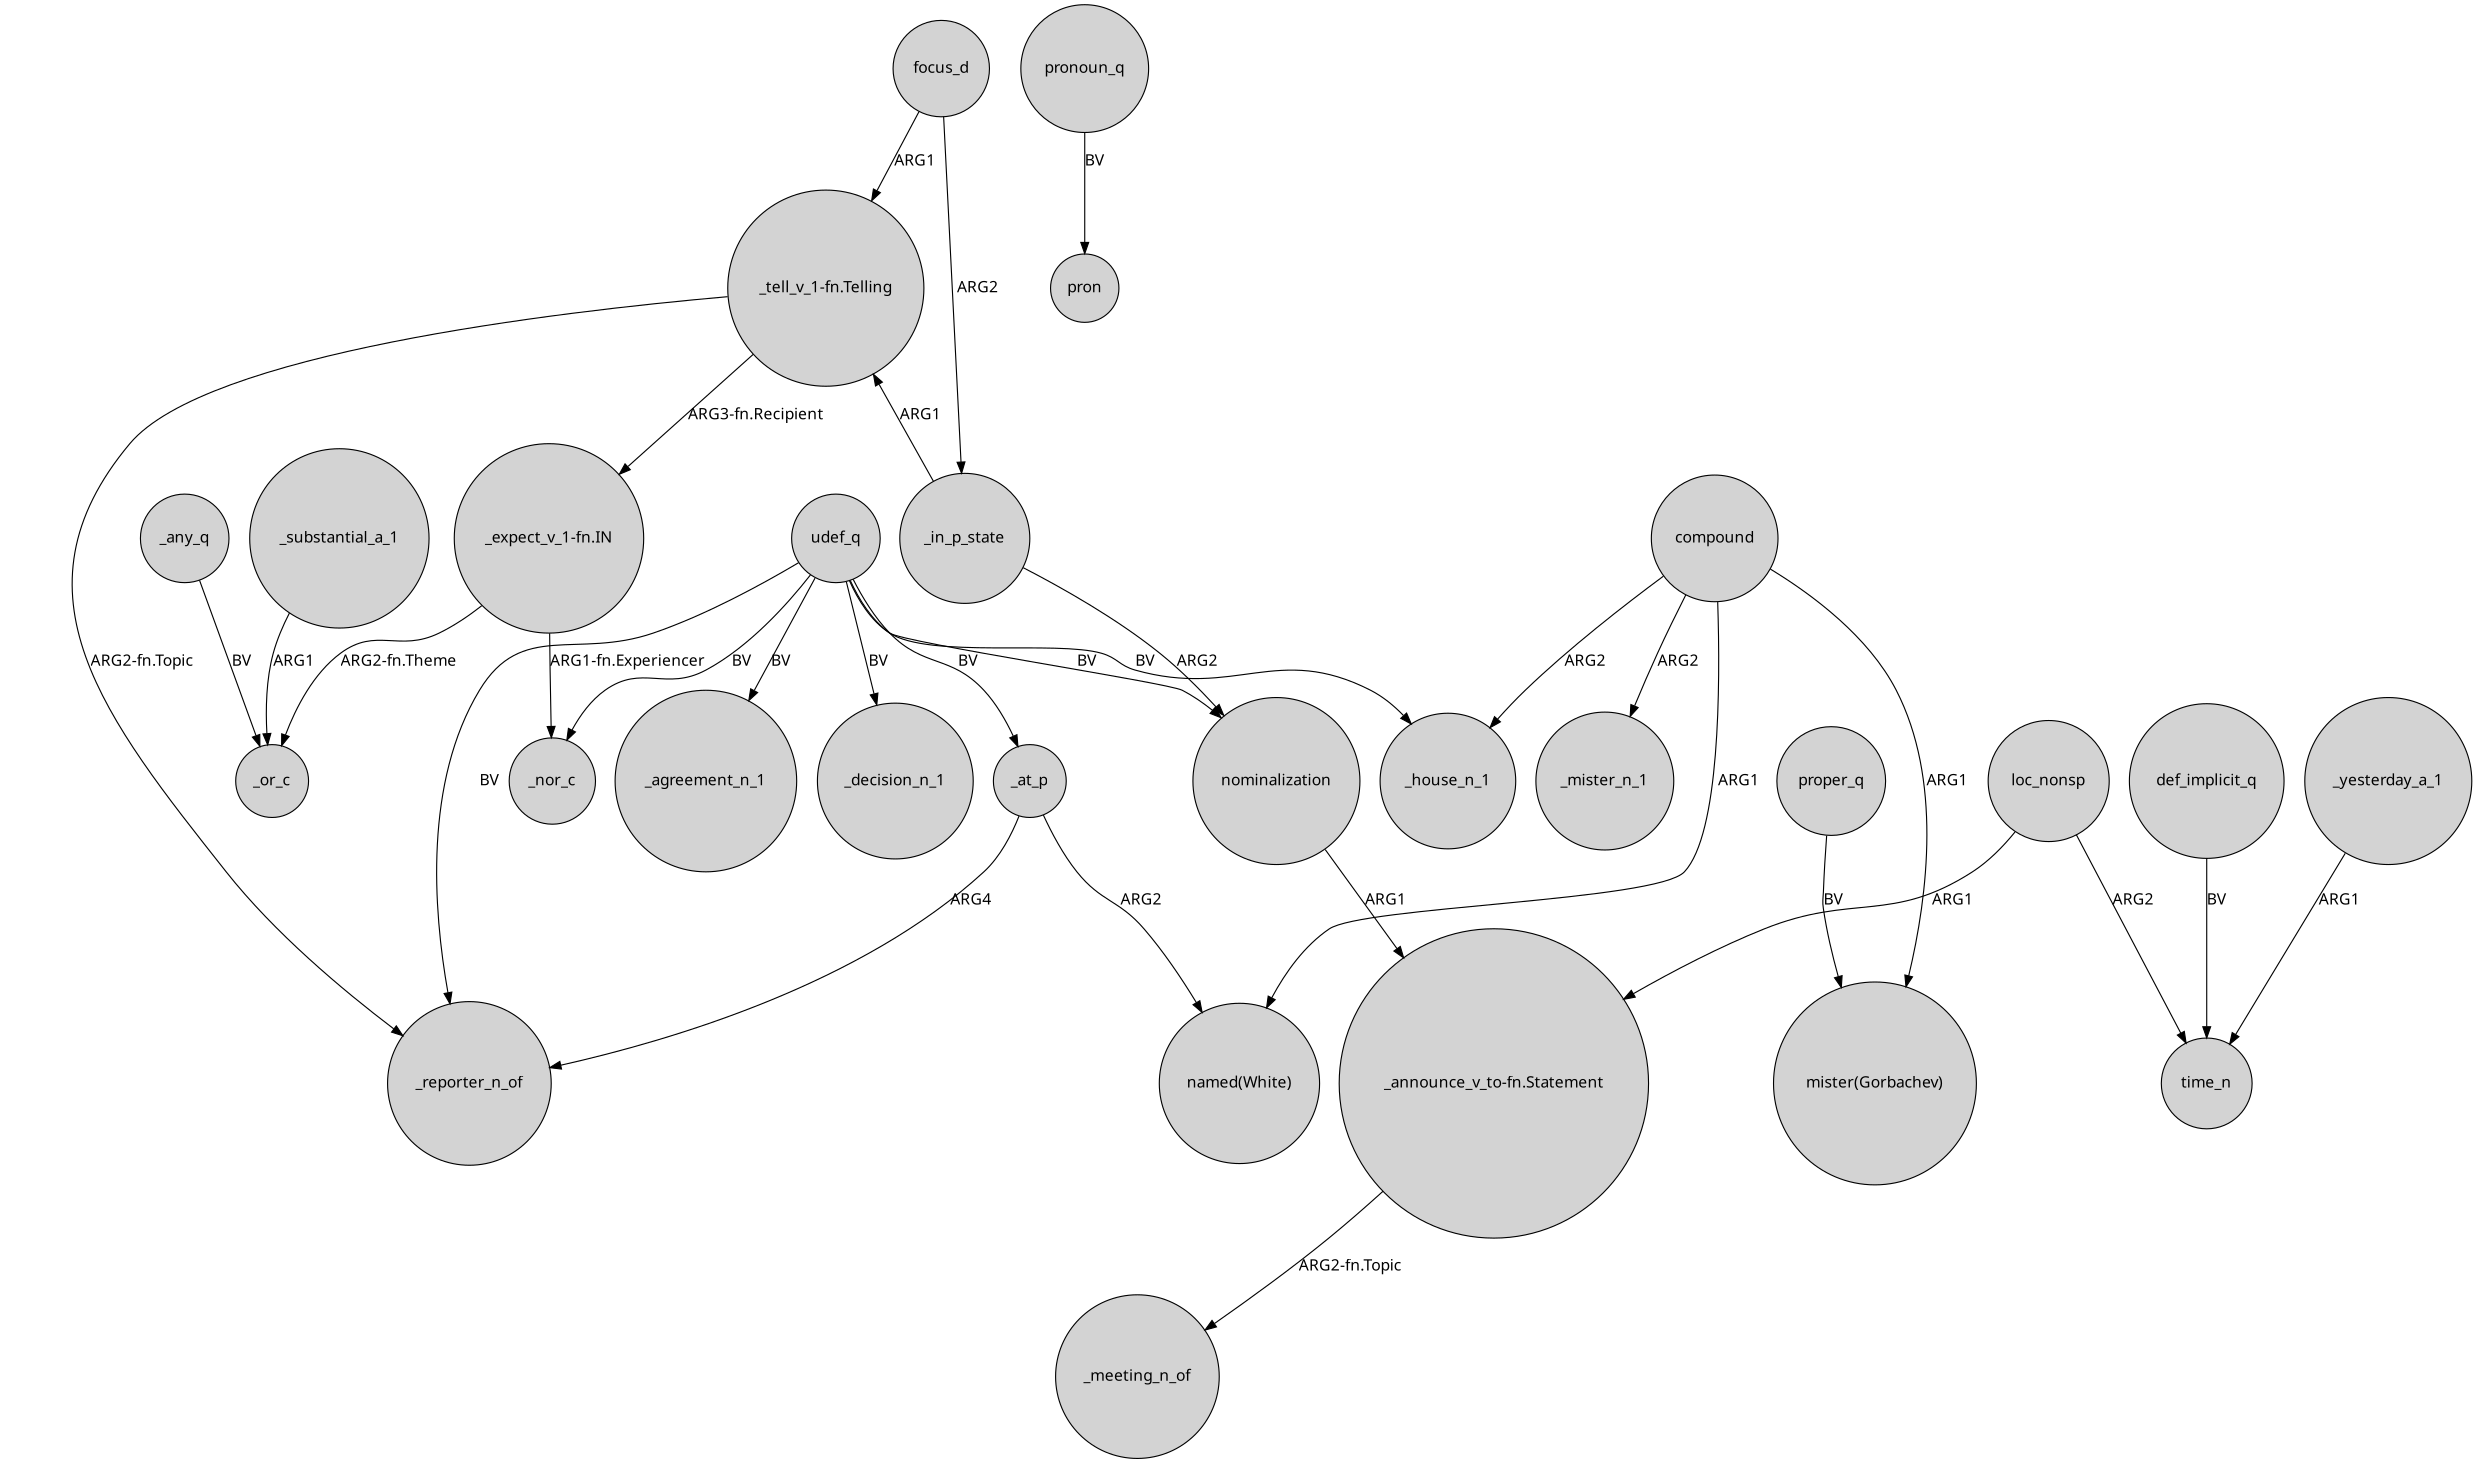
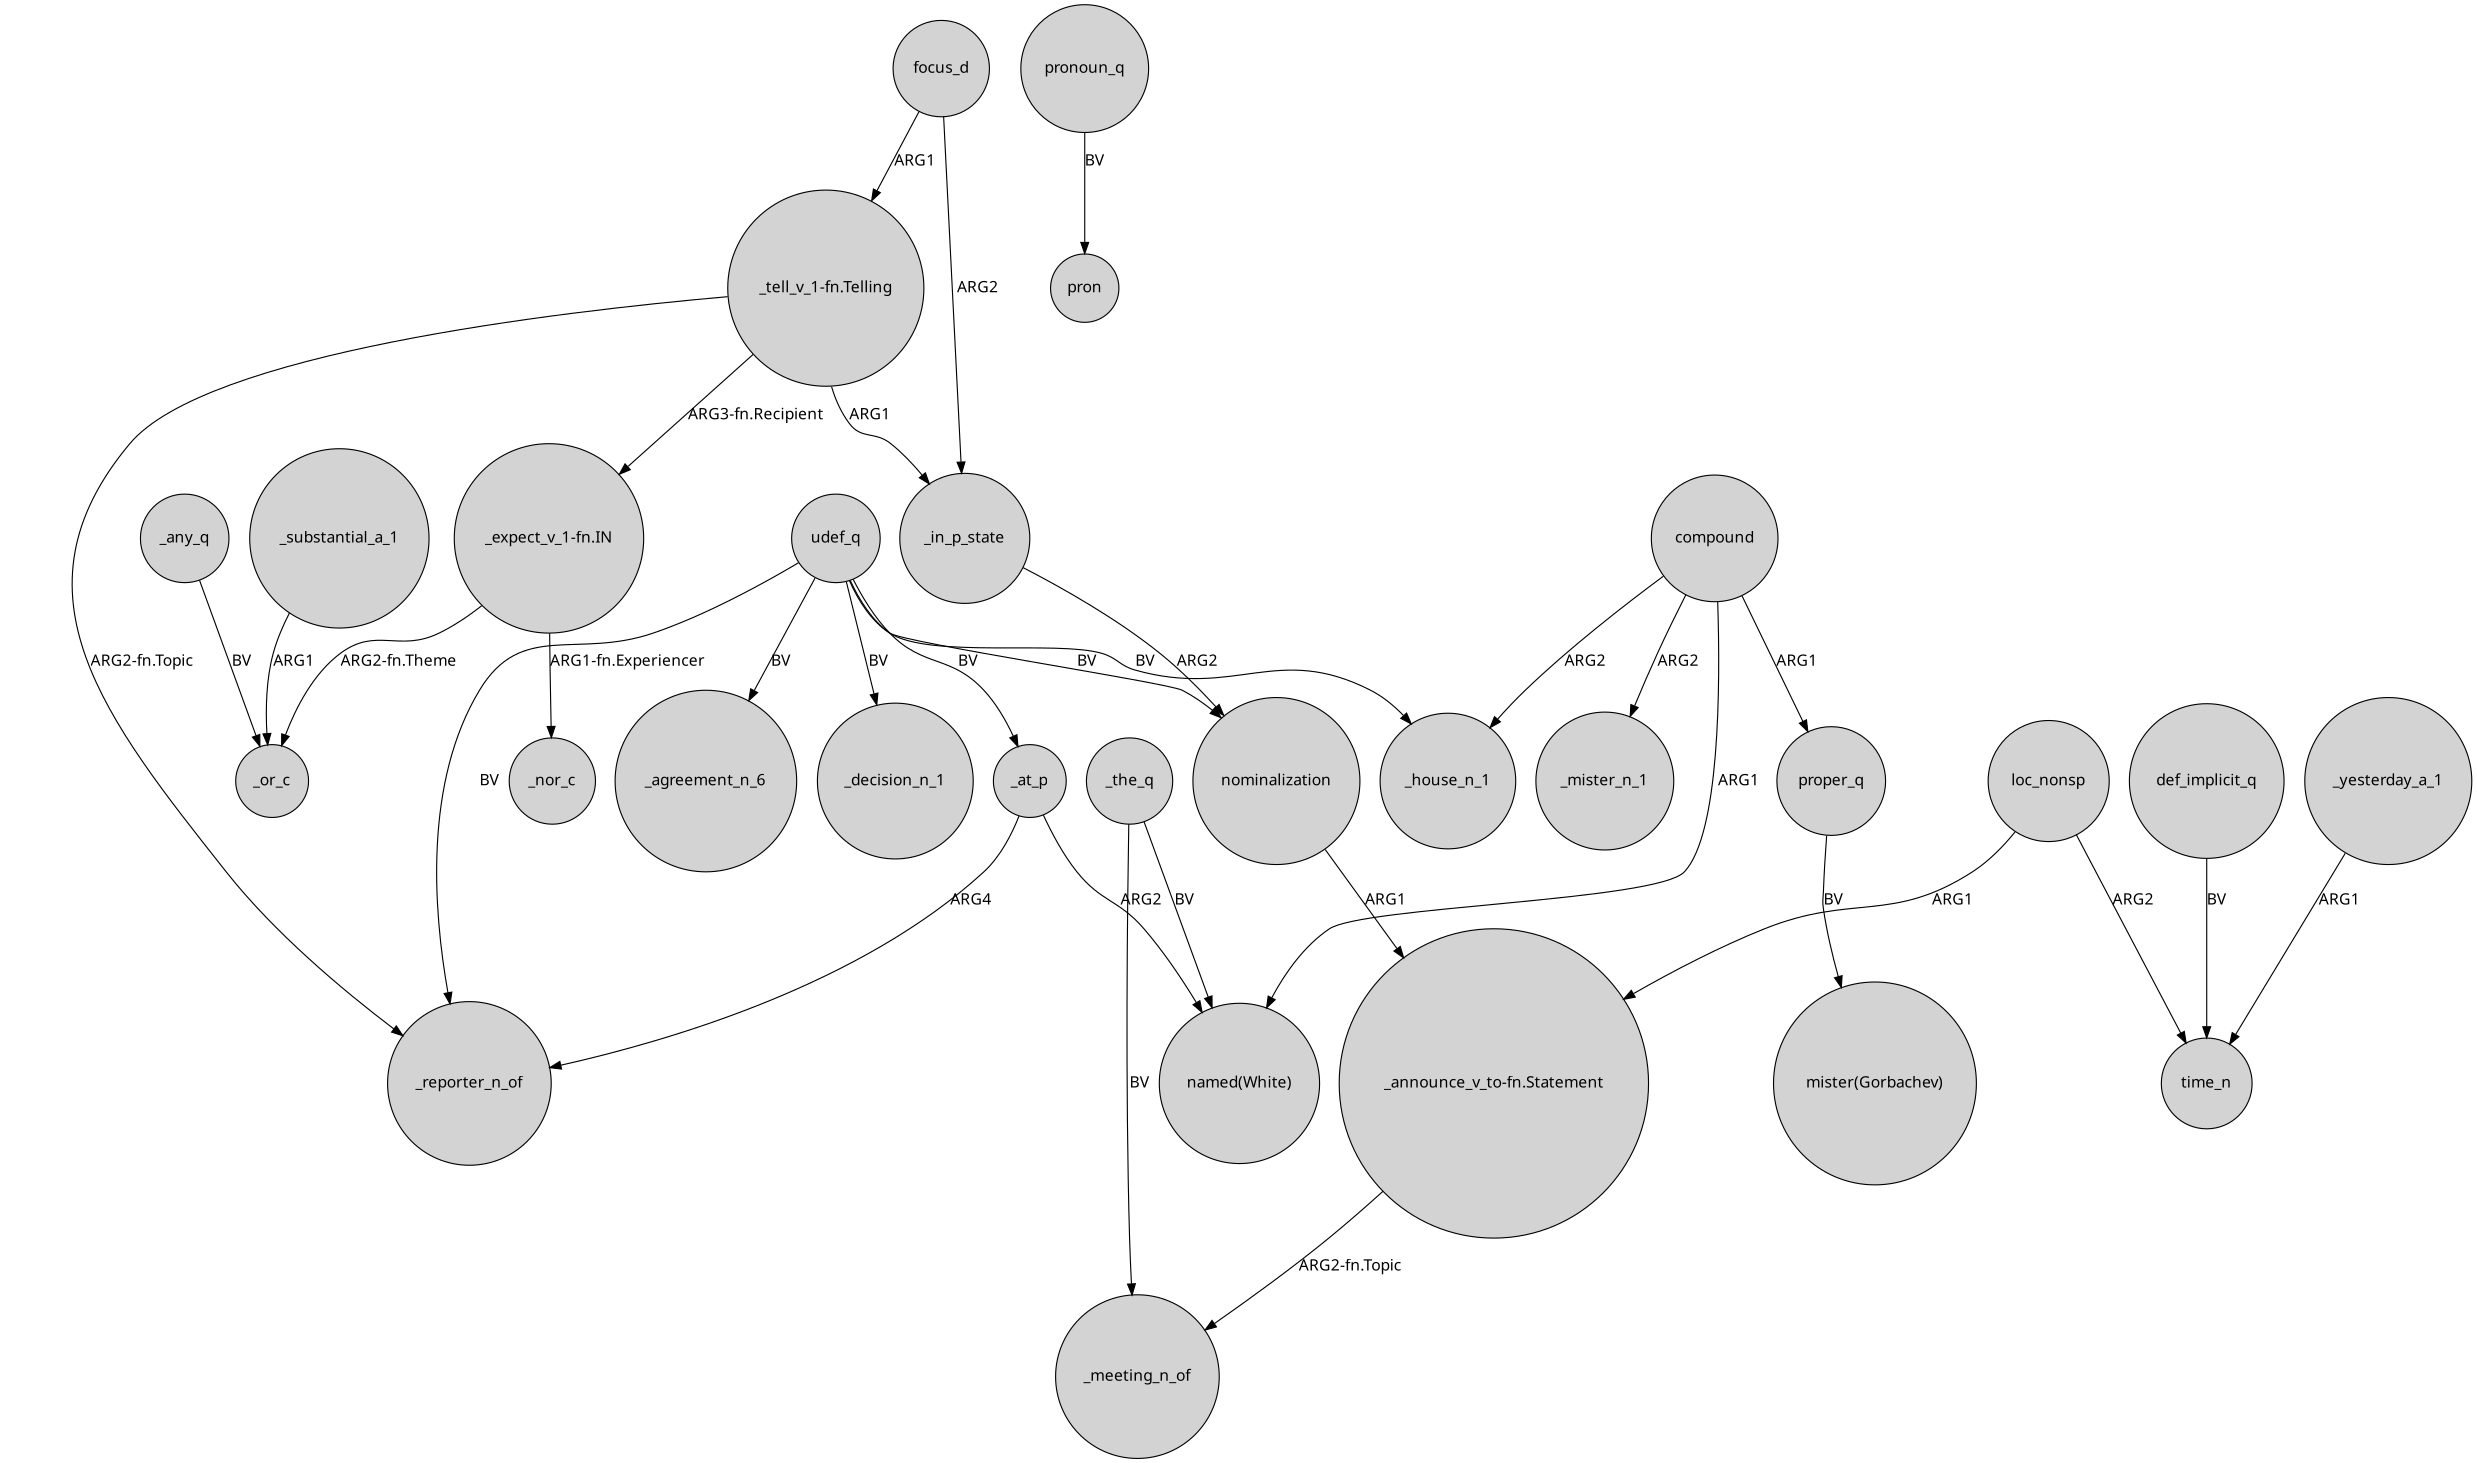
edge "_in_p_state" -> "_tell_v_1-fn.Telling": reversed
edge "udef_q" -> "_nor_c": removed, label "BV"
edge "compound" -> "mister(Gorbachev)": now "compound" -> "proper_q"
node "_agreement_n_1": label "_agreement_n_1" -> "_agreement_n_6"
node "_the_q": added
